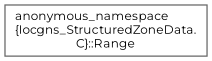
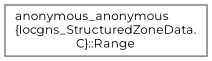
node "anonymous_namespace {Iocgns_StructuredZoneData. C}::Range": label "anonymous_namespace {Iocgns_StructuredZoneData. C}::Range" -> "anonymous_anonymous {Iocgns_StructuredZoneData. C}::Range"
